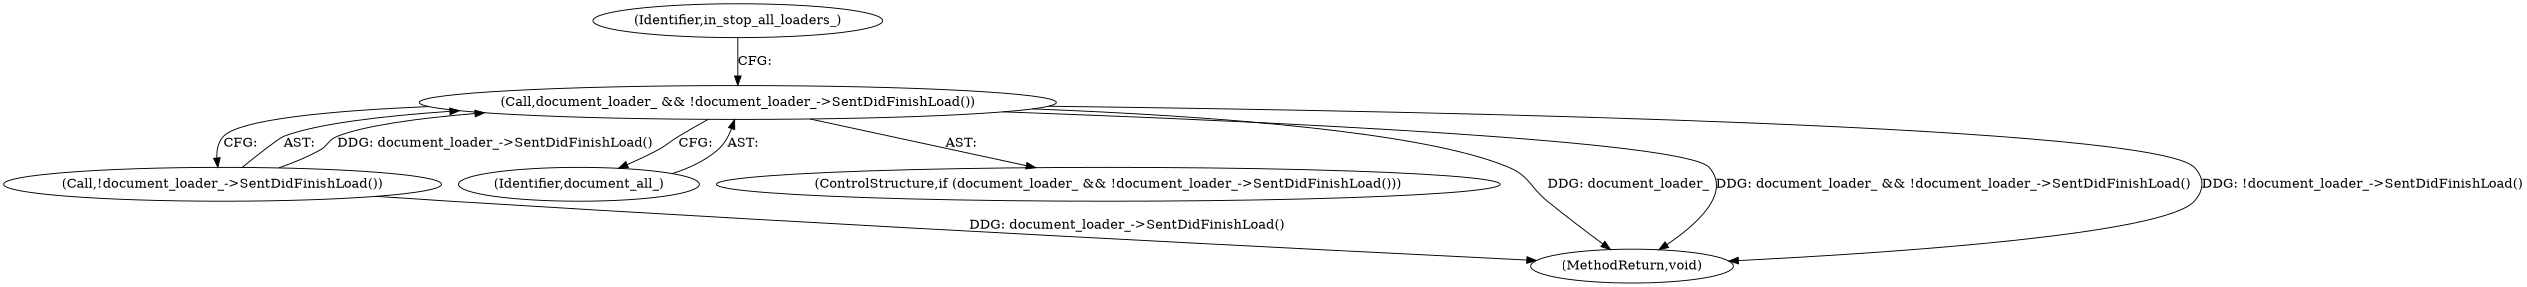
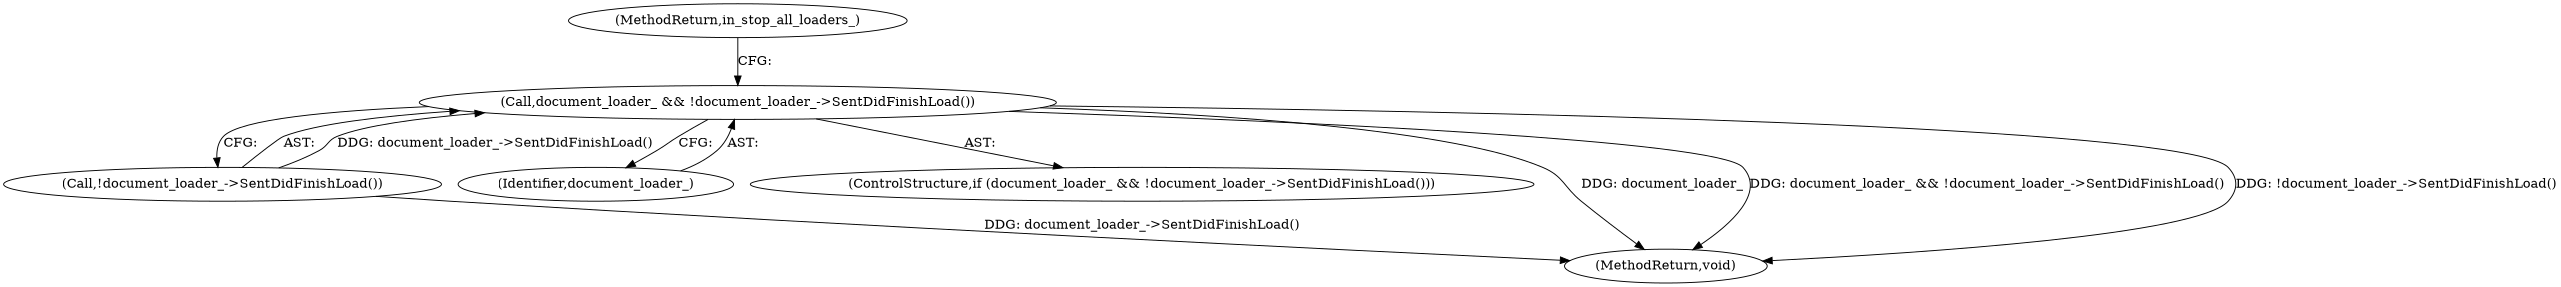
node "(Identifier,in_stop_all_loaders_)": label "(Identifier,in_stop_all_loaders_)" -> "(MethodReturn,in_stop_all_loaders_)"
node "(Identifier,document_all_)": label "(Identifier,document_all_)" -> "(Identifier,document_loader_)"
